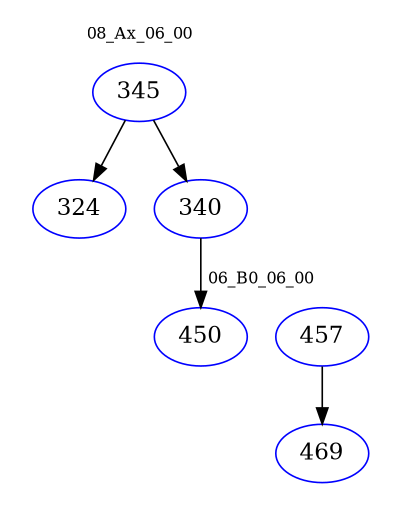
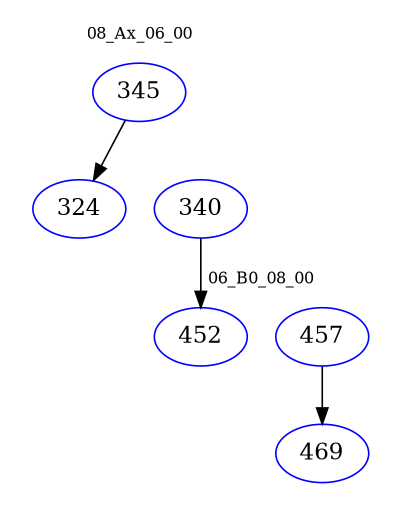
edge "345" -> "340": removed
cluster "06_B0_06_00": label "06_B0_06_00" -> "06_B0_08_00"
node "450": label "450" -> "452"
